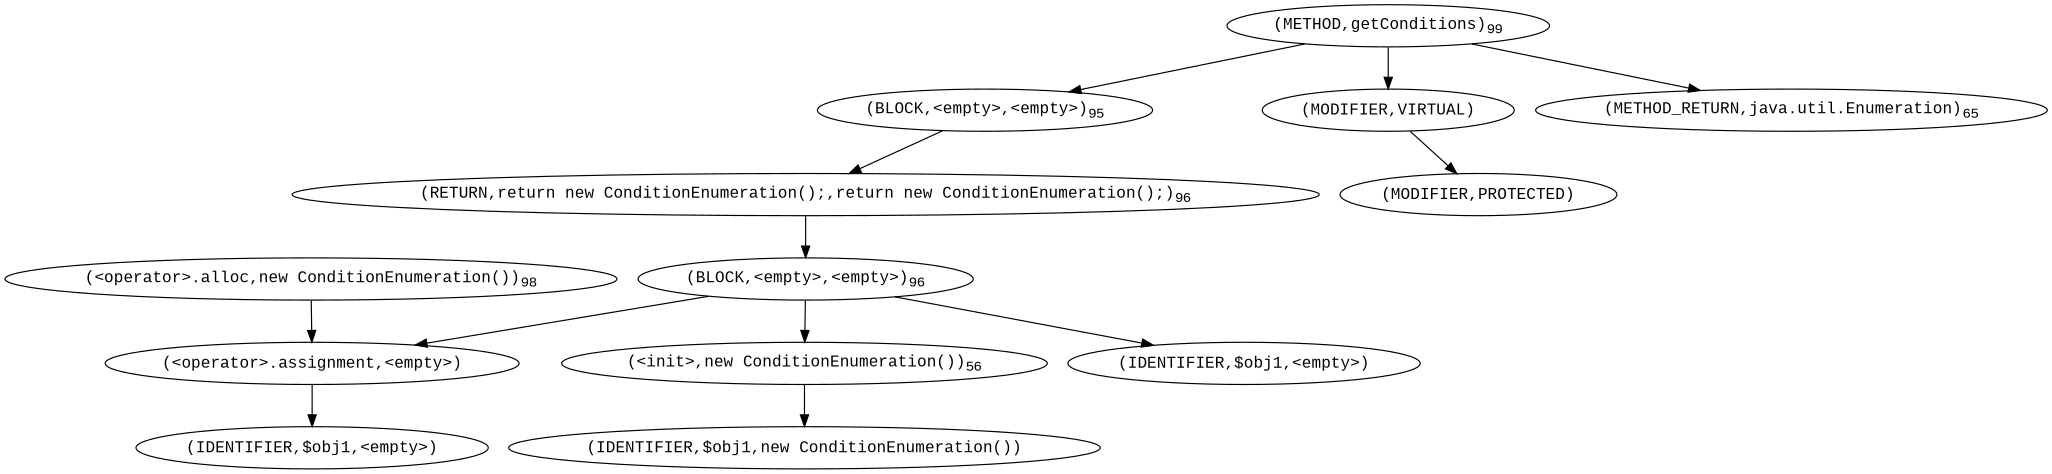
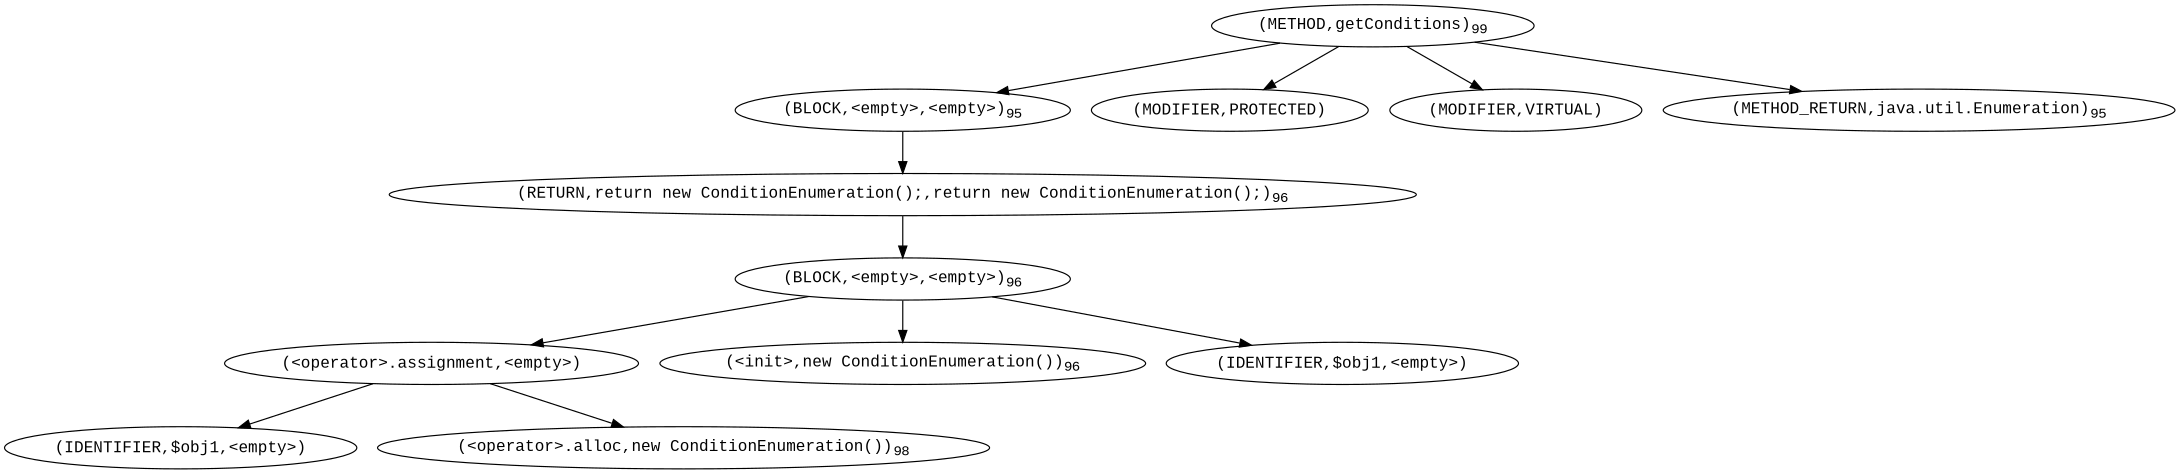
node "(METHOD_RETURN,java.util.Enumeration)": text "65" -> "95"
edge "(MODIFIER,VIRTUAL)" -> "(MODIFIER,PROTECTED)": now "(METHOD,getConditions)" -> "(MODIFIER,PROTECTED)"
edge "(<operator>.alloc,new ConditionEnumeration())" -> "(<operator>.assignment,<empty>)": reversed
node "(<init>,new ConditionEnumeration())": text "56" -> "96"
node "(IDENTIFIER,$obj1,new ConditionEnumeration())": removed
